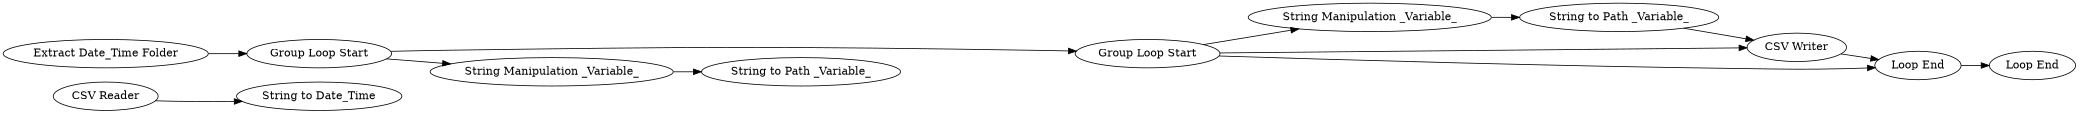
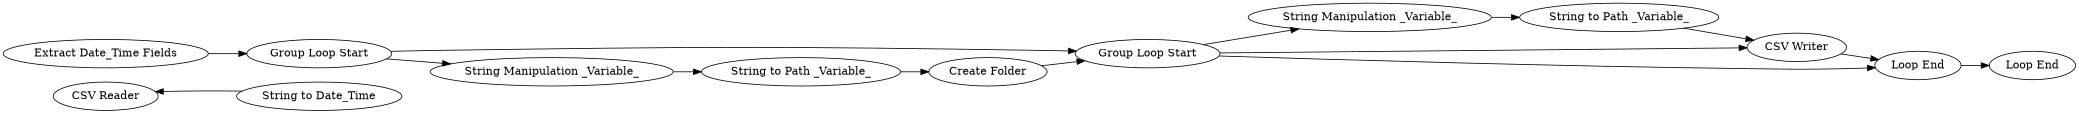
node "Extract Date_Time Folder": label "Extract Date_Time Folder" -> "Extract Date_Time Fields"
node "Create Folder": added
edge "CSV Reader" -> "String to Date_Time": reversed
